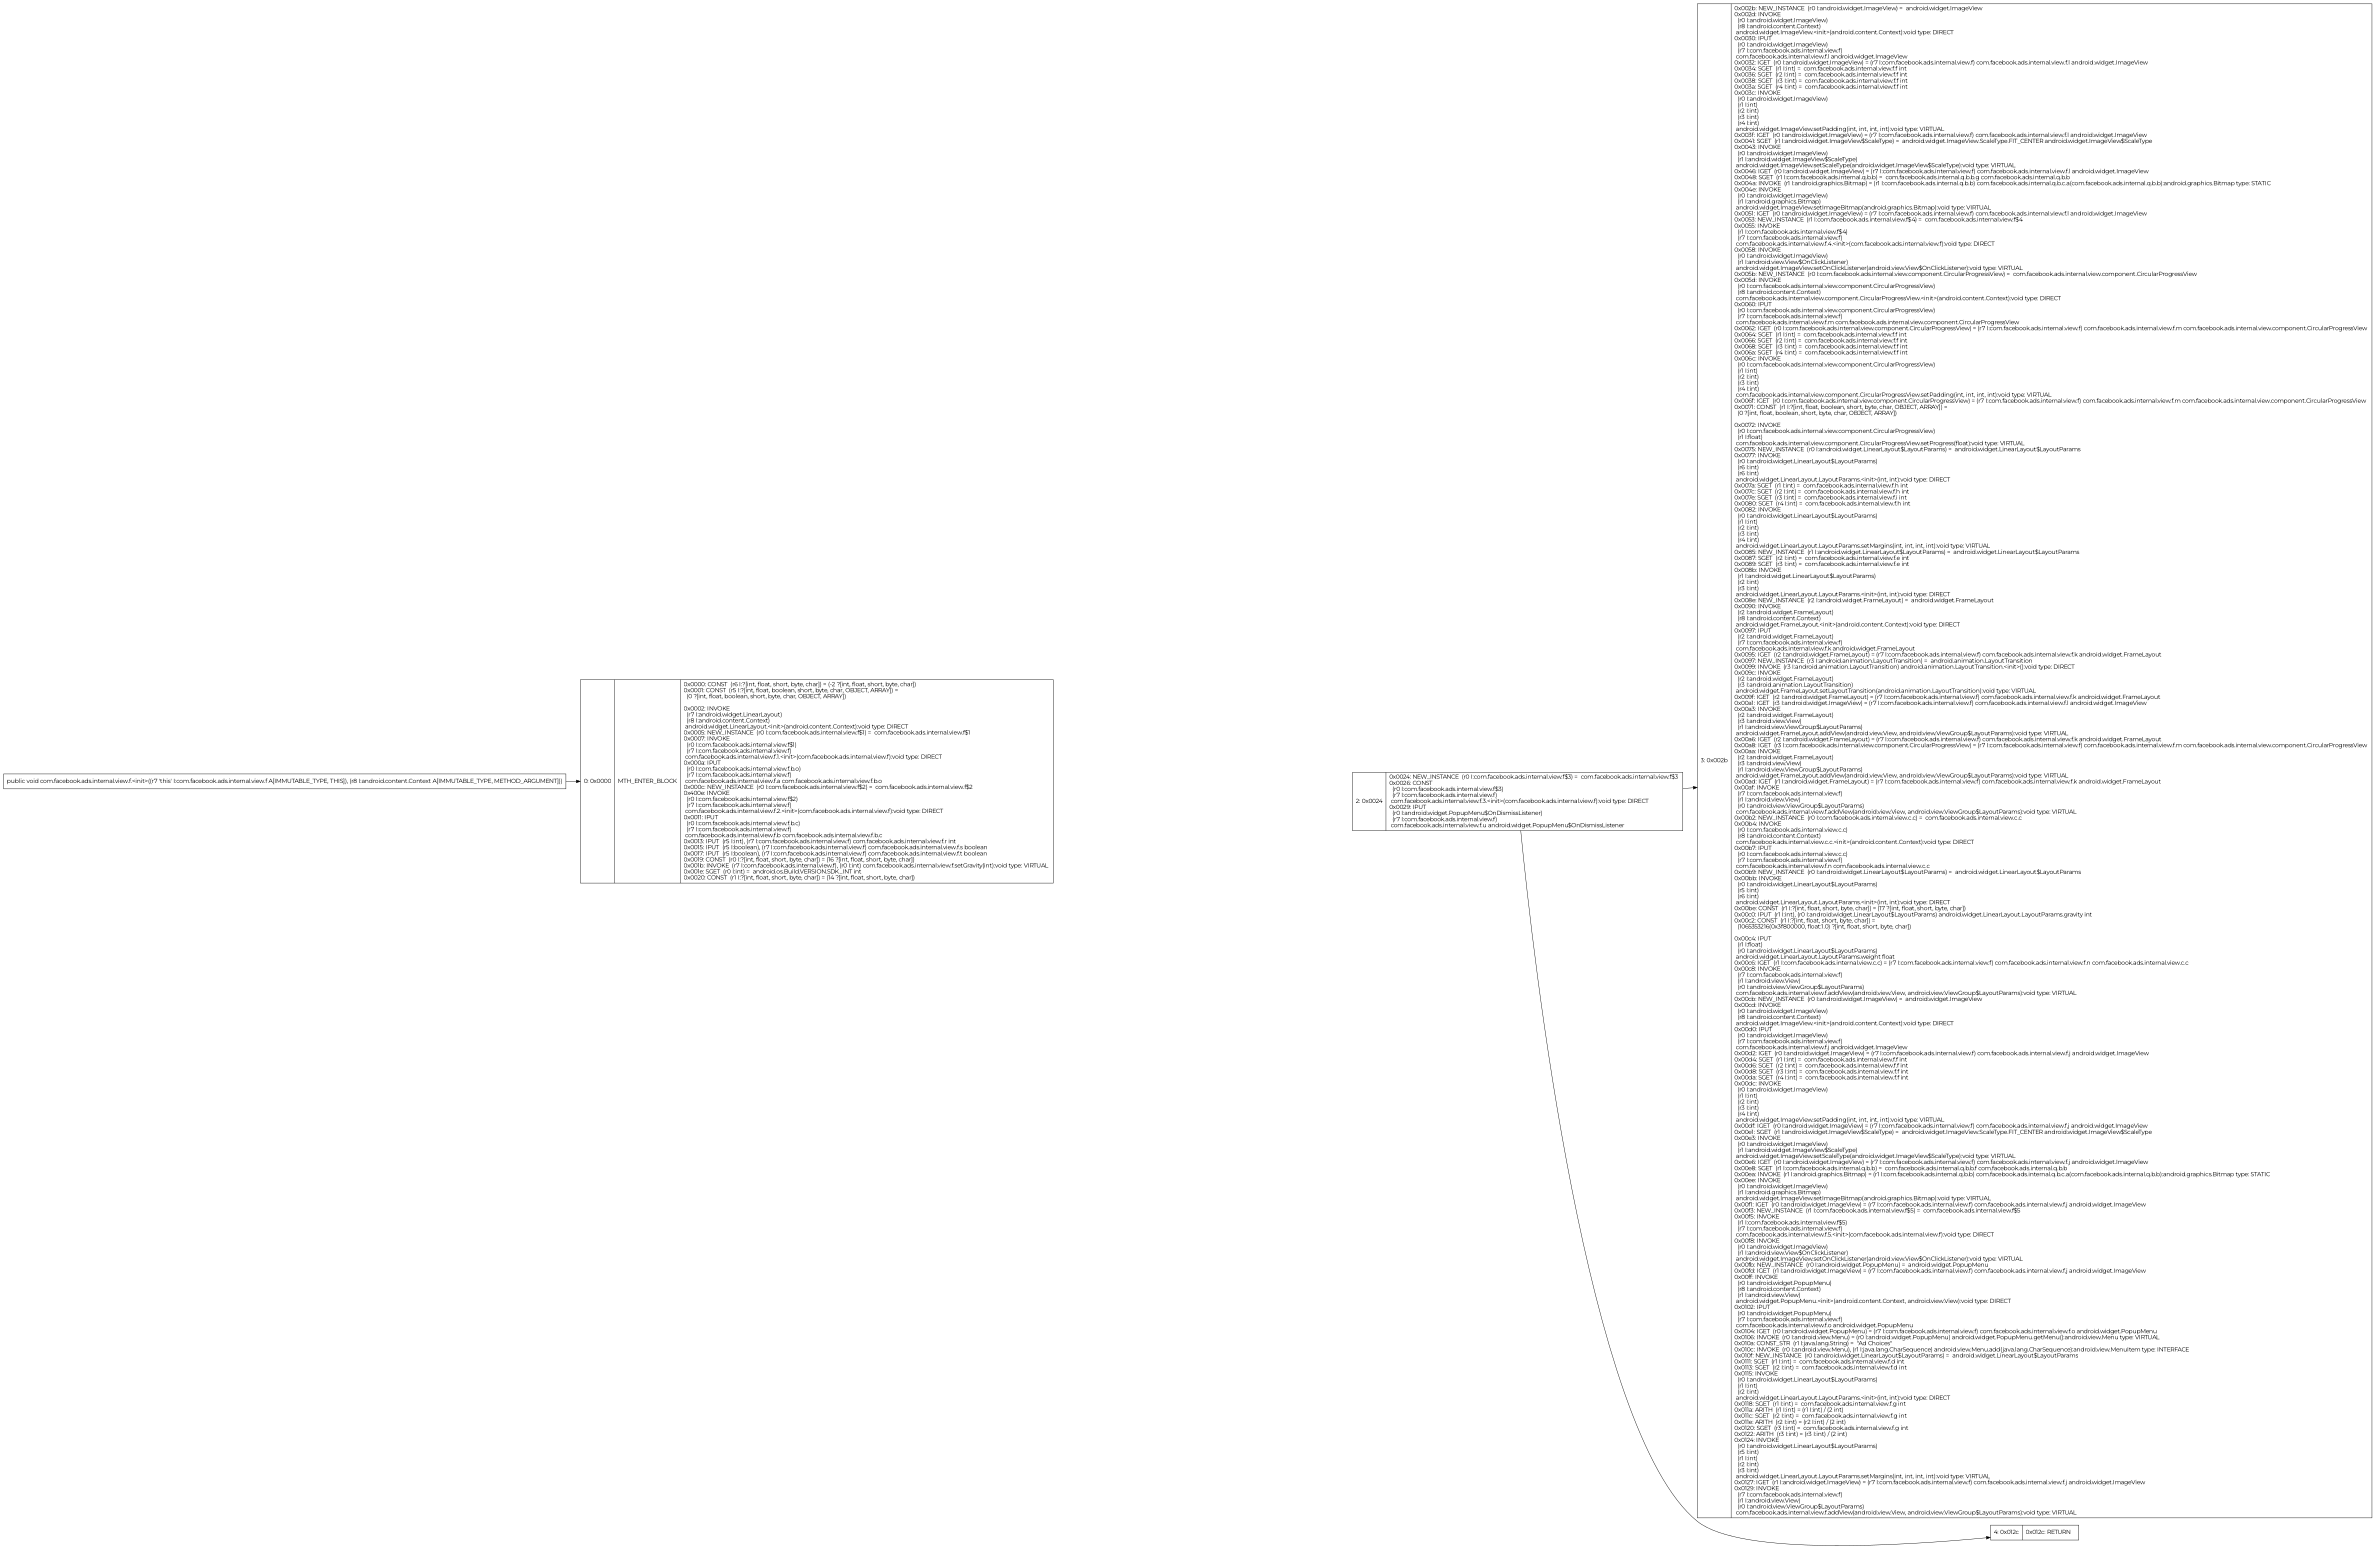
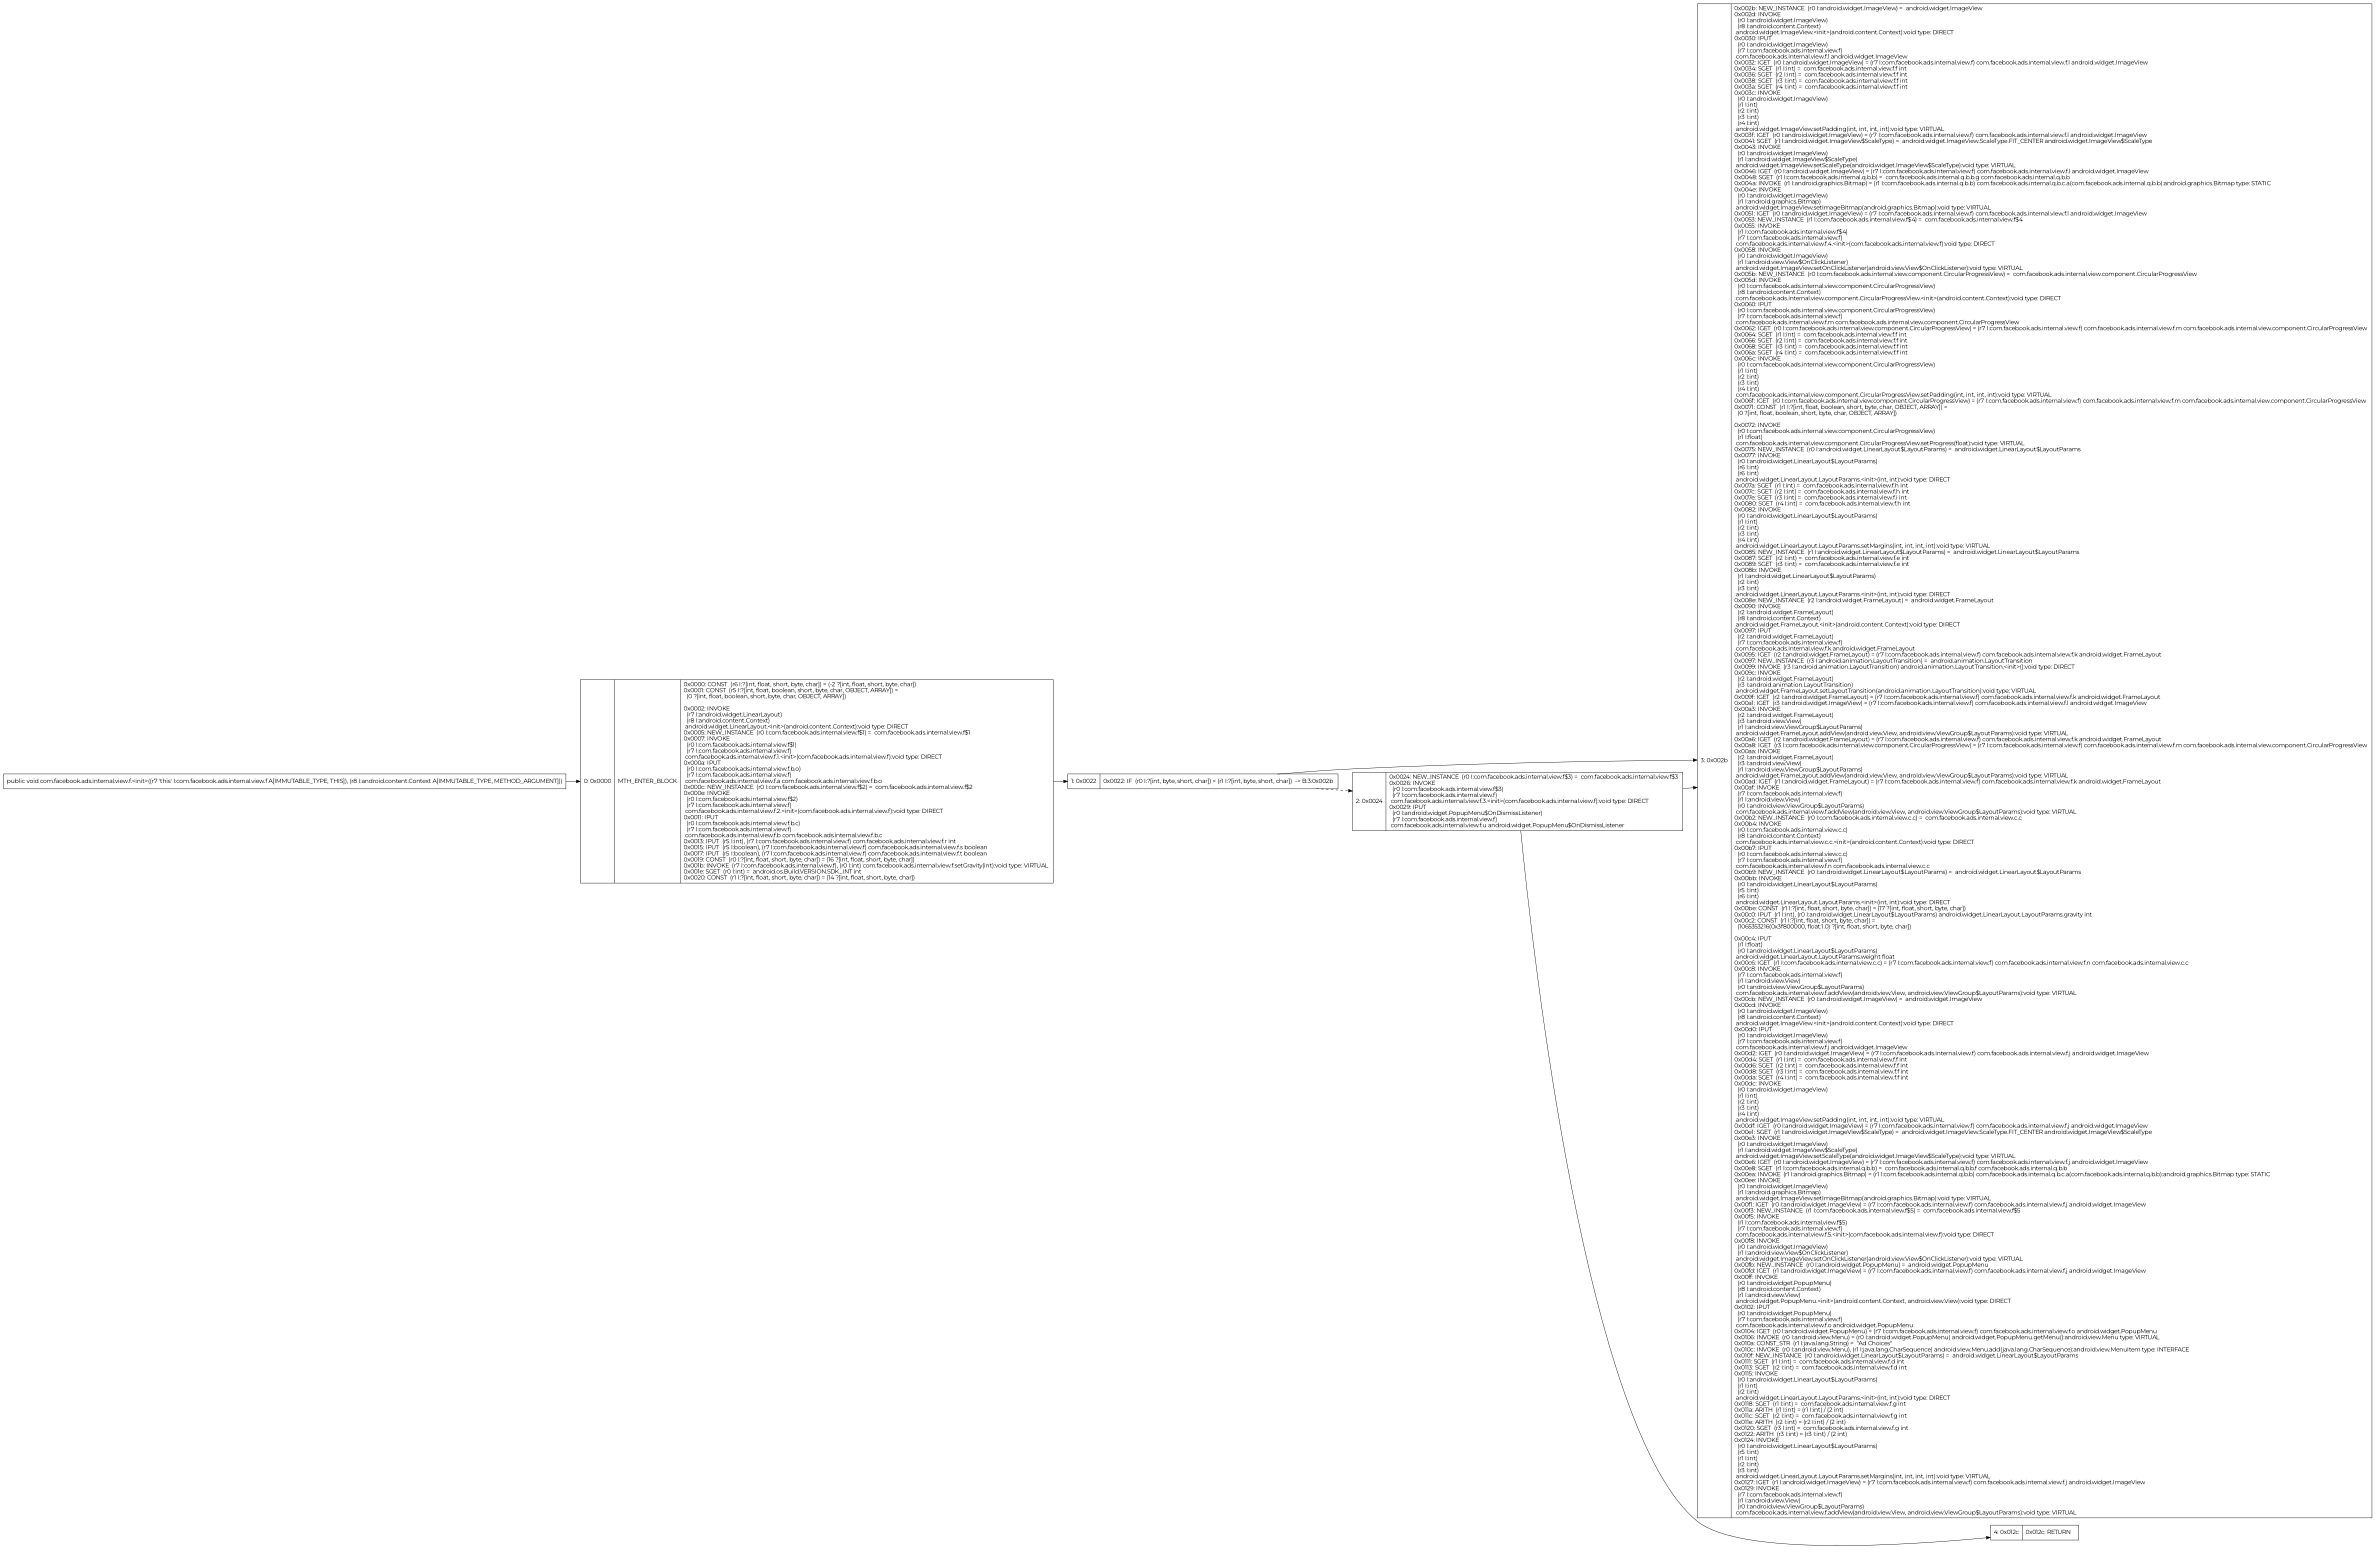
node "1: 0x0022": added
node "2: 0x0024": text "0x0026: CONST" -> "0x0026: INVOKE"
node "0: 0x0000": text "0x400e: INVOKE" -> "0x000e: INVOKE"
